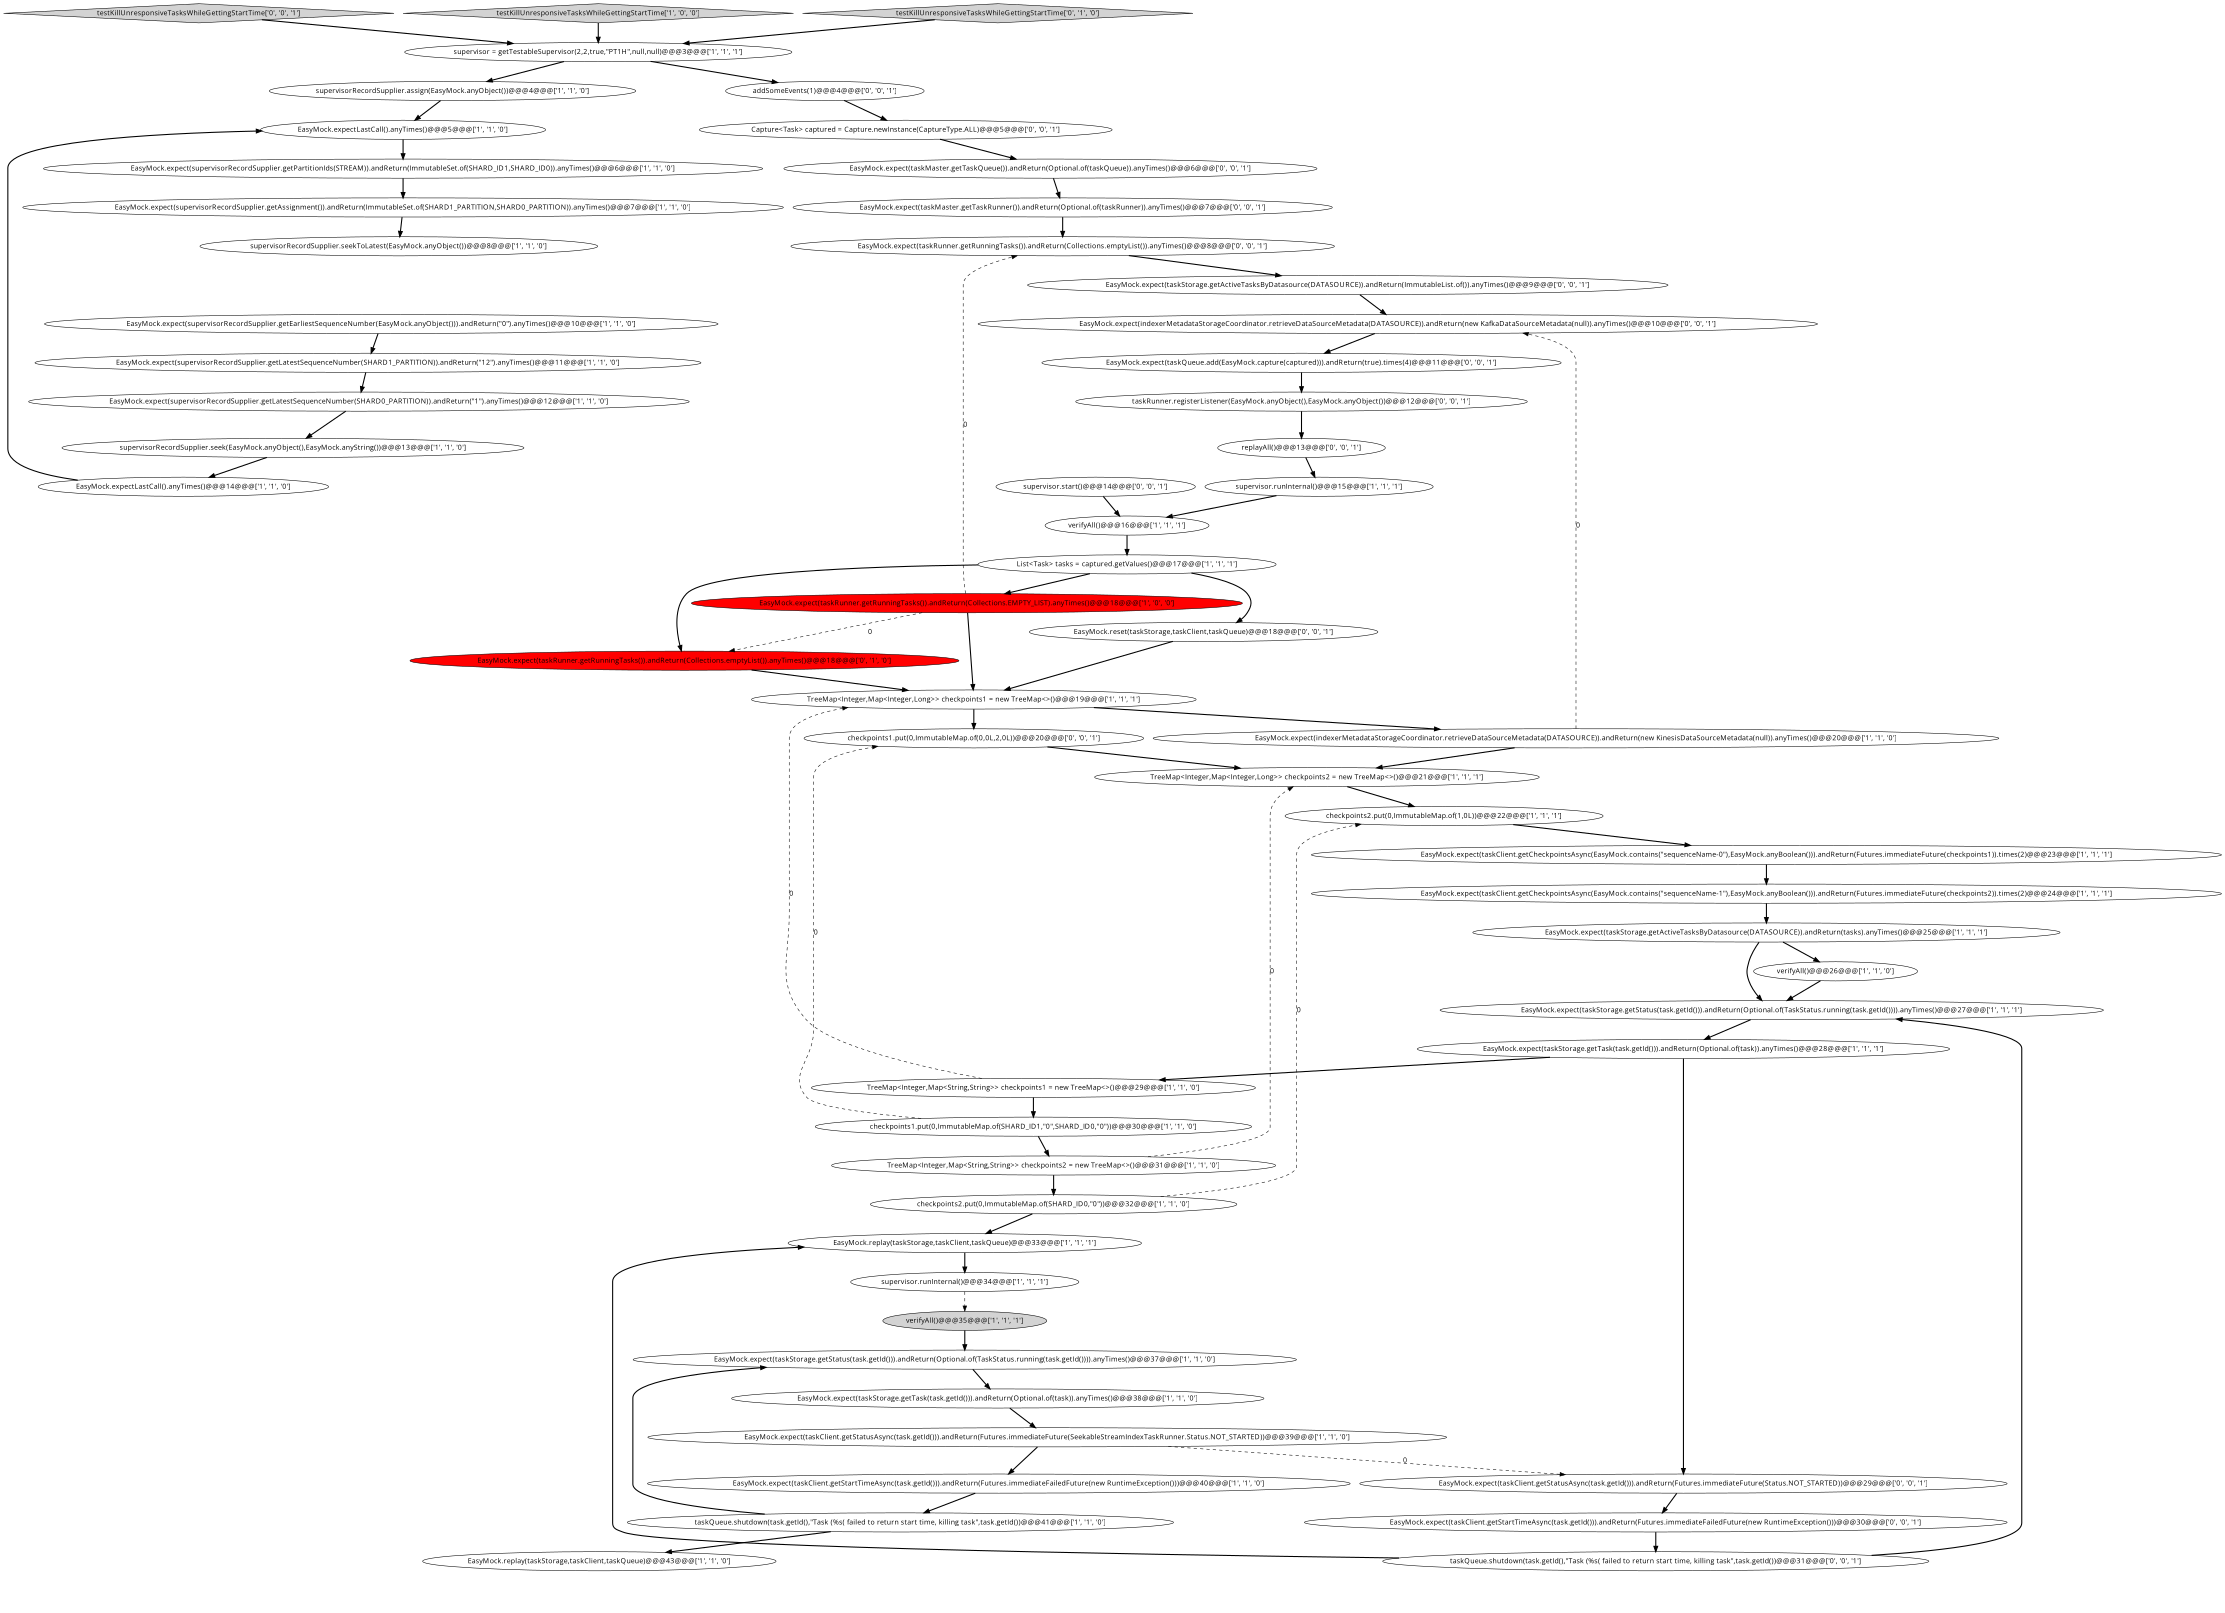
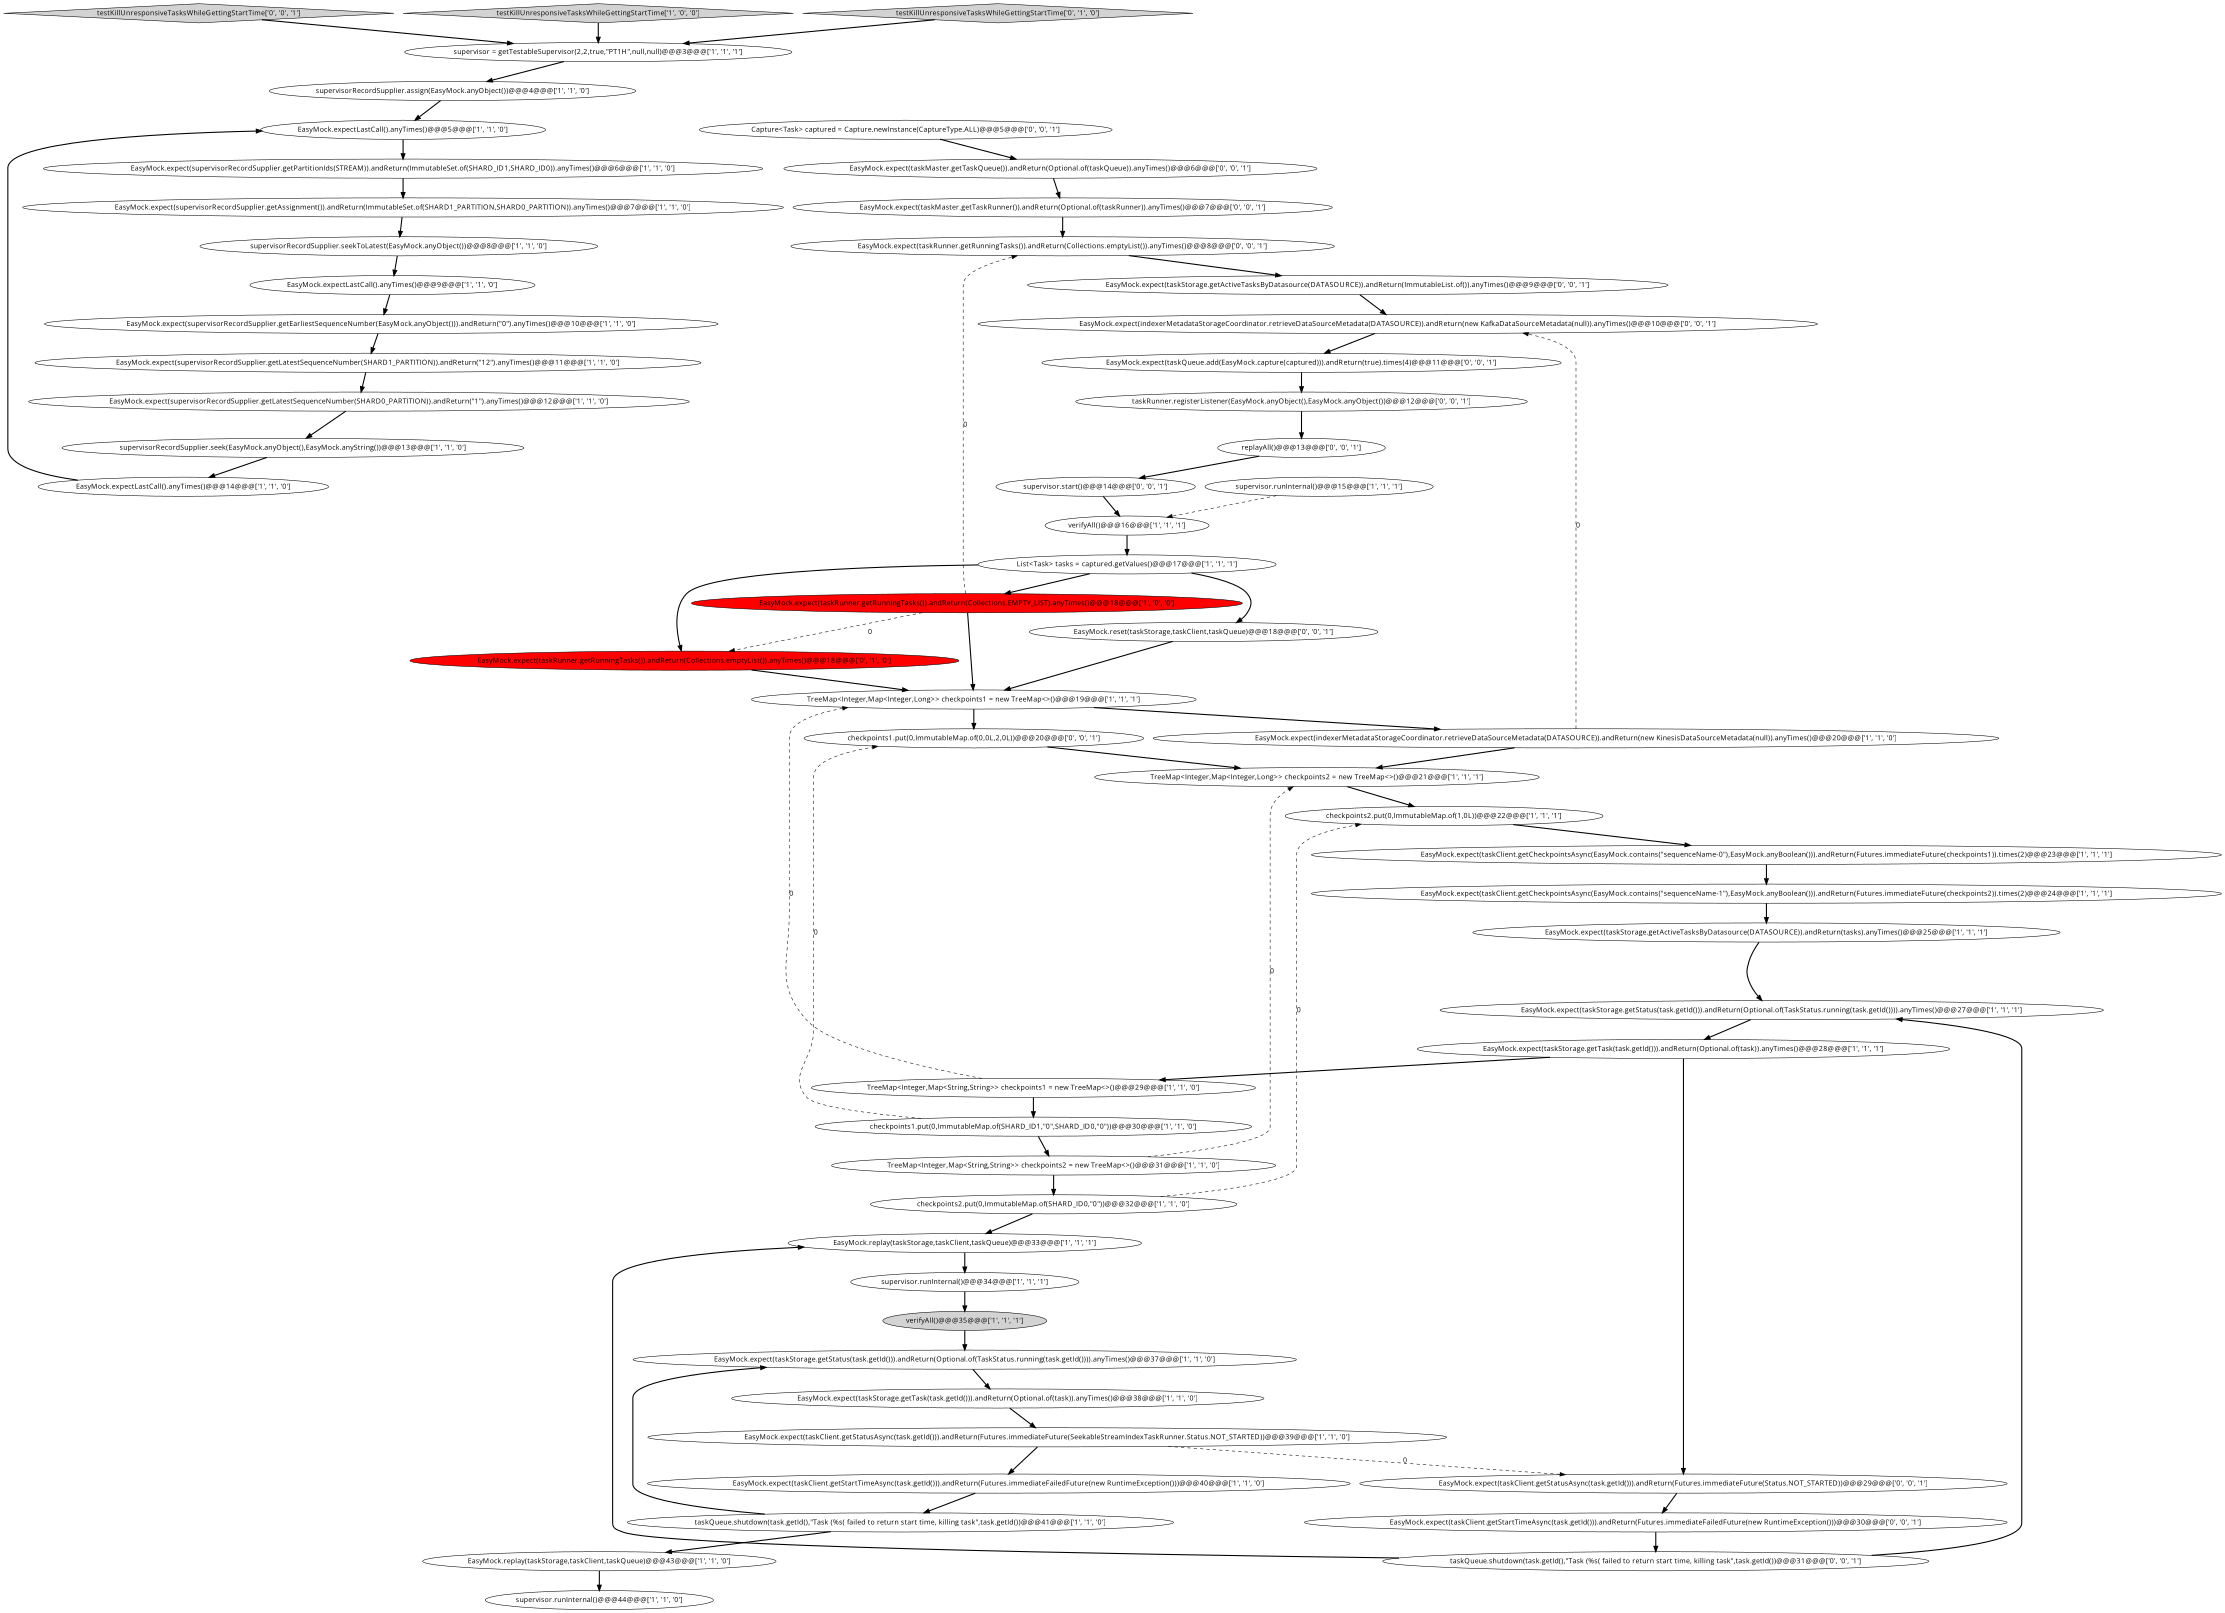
node "addSomeEvents(1)@@@4@@@['0', '0', '1']": removed
node "EasyMock.expectLastCall().anyTimes()@@@9@@@['1', '1', '0']": added
edge "replayAll()@@@13@@@['0', '0', '1']" -> "supervisor.runInternal()@@@15@@@['1', '1', '1']": now "replayAll()@@@13@@@['0', '0', '1']" -> "supervisor.start()@@@14@@@['0', '0', '1']"
edge "supervisor.runInternal()@@@15@@@['1', '1', '1']" -> "verifyAll()@@@16@@@['1', '1', '1']": style bold -> dashed
node "verifyAll()@@@26@@@['1', '1', '0']": removed
edge "supervisor.runInternal()@@@34@@@['1', '1', '1']" -> "verifyAll()@@@35@@@['1', '1', '1']": style dashed -> bold
node "supervisor.runInternal()@@@44@@@['1', '1', '0']": added
